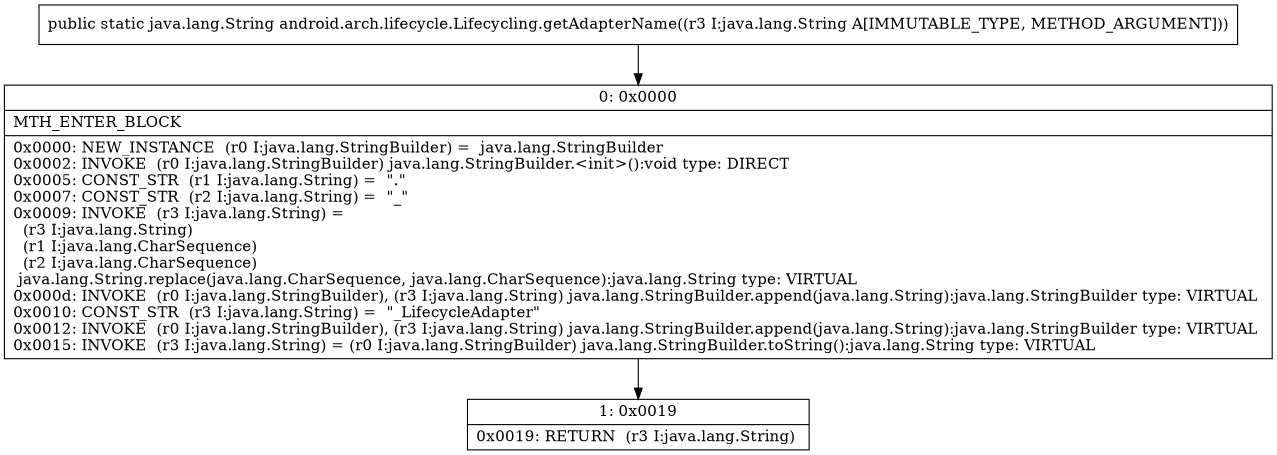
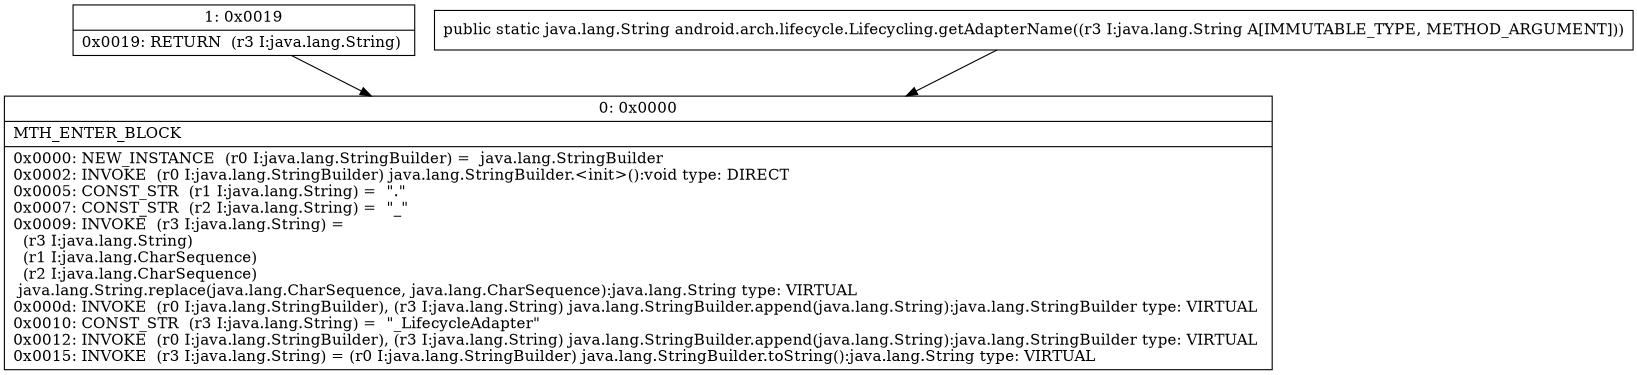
edge "0: 0x0000" -> "1: 0x0019": reversed
